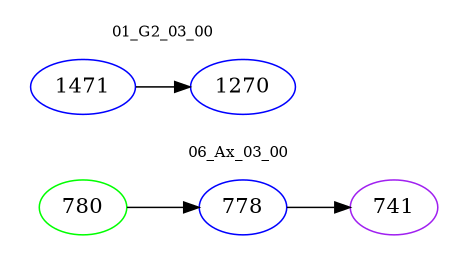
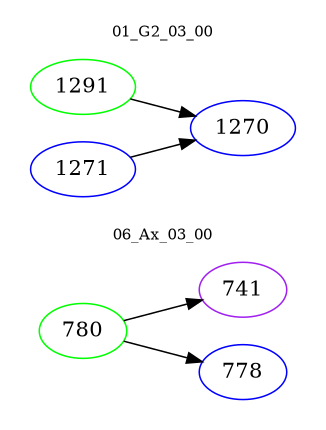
node "1291": added
node "1471": label "1471" -> "1271"
edge "778" -> "741": now "780" -> "741"
